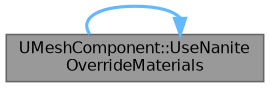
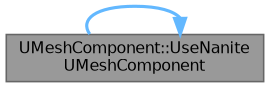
node "UMeshComponent::UseNanite OverrideMaterials": label "UMeshComponent::UseNanite OverrideMaterials" -> "UMeshComponent::UseNanite UMeshComponent"
